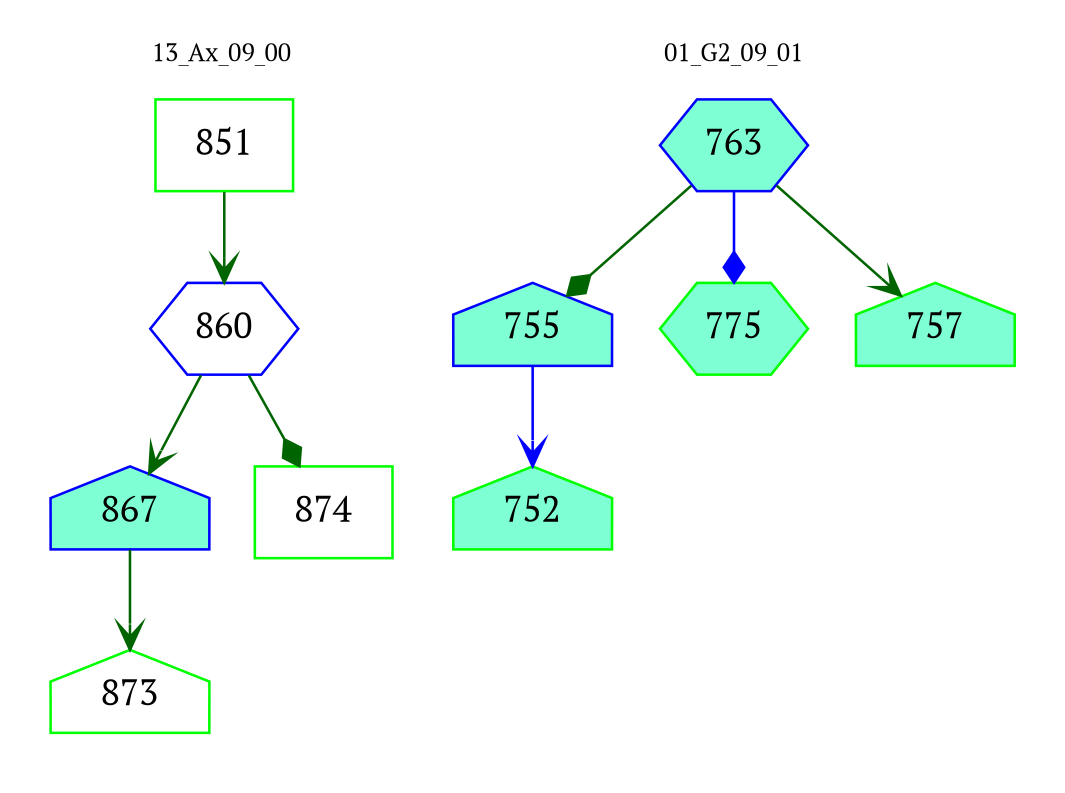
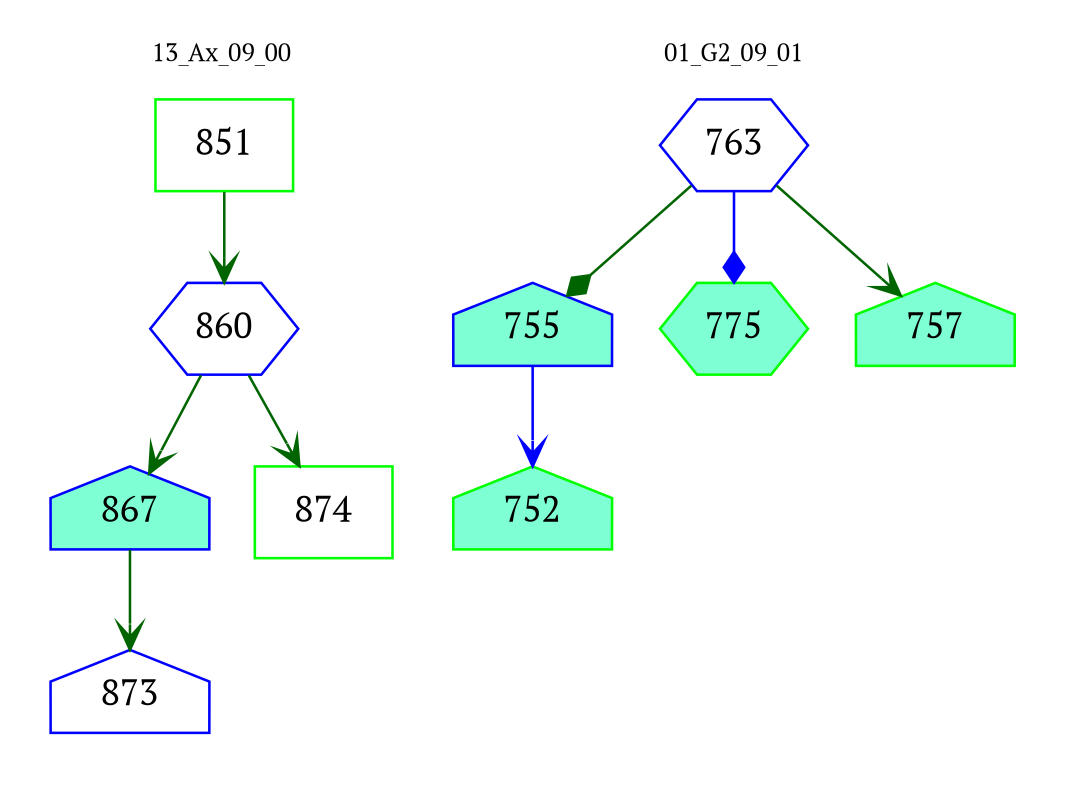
node "763": fillcolor aquamarine -> white
edge "860" -> "874": arrowhead diamond -> vee
node "873": color green -> blue
